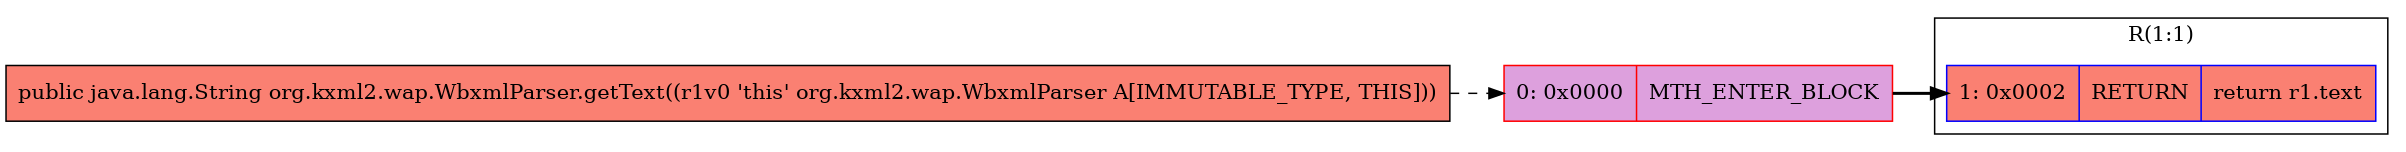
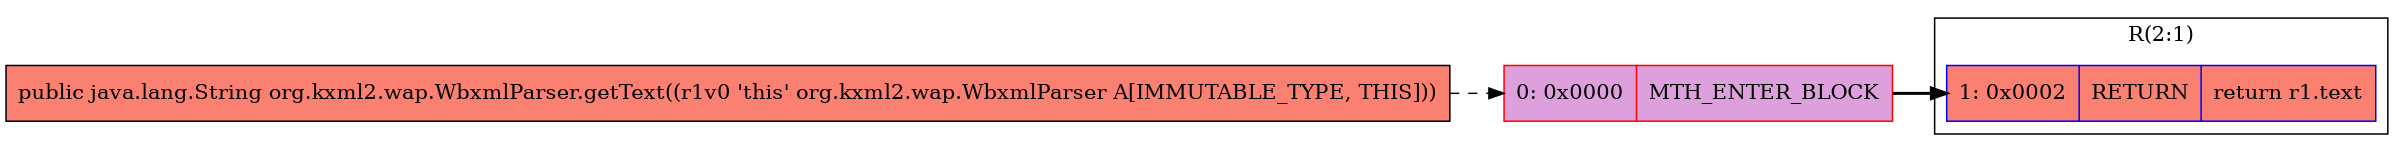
cluster "R(1:1)": label "R(1:1)" -> "R(2:1)"
